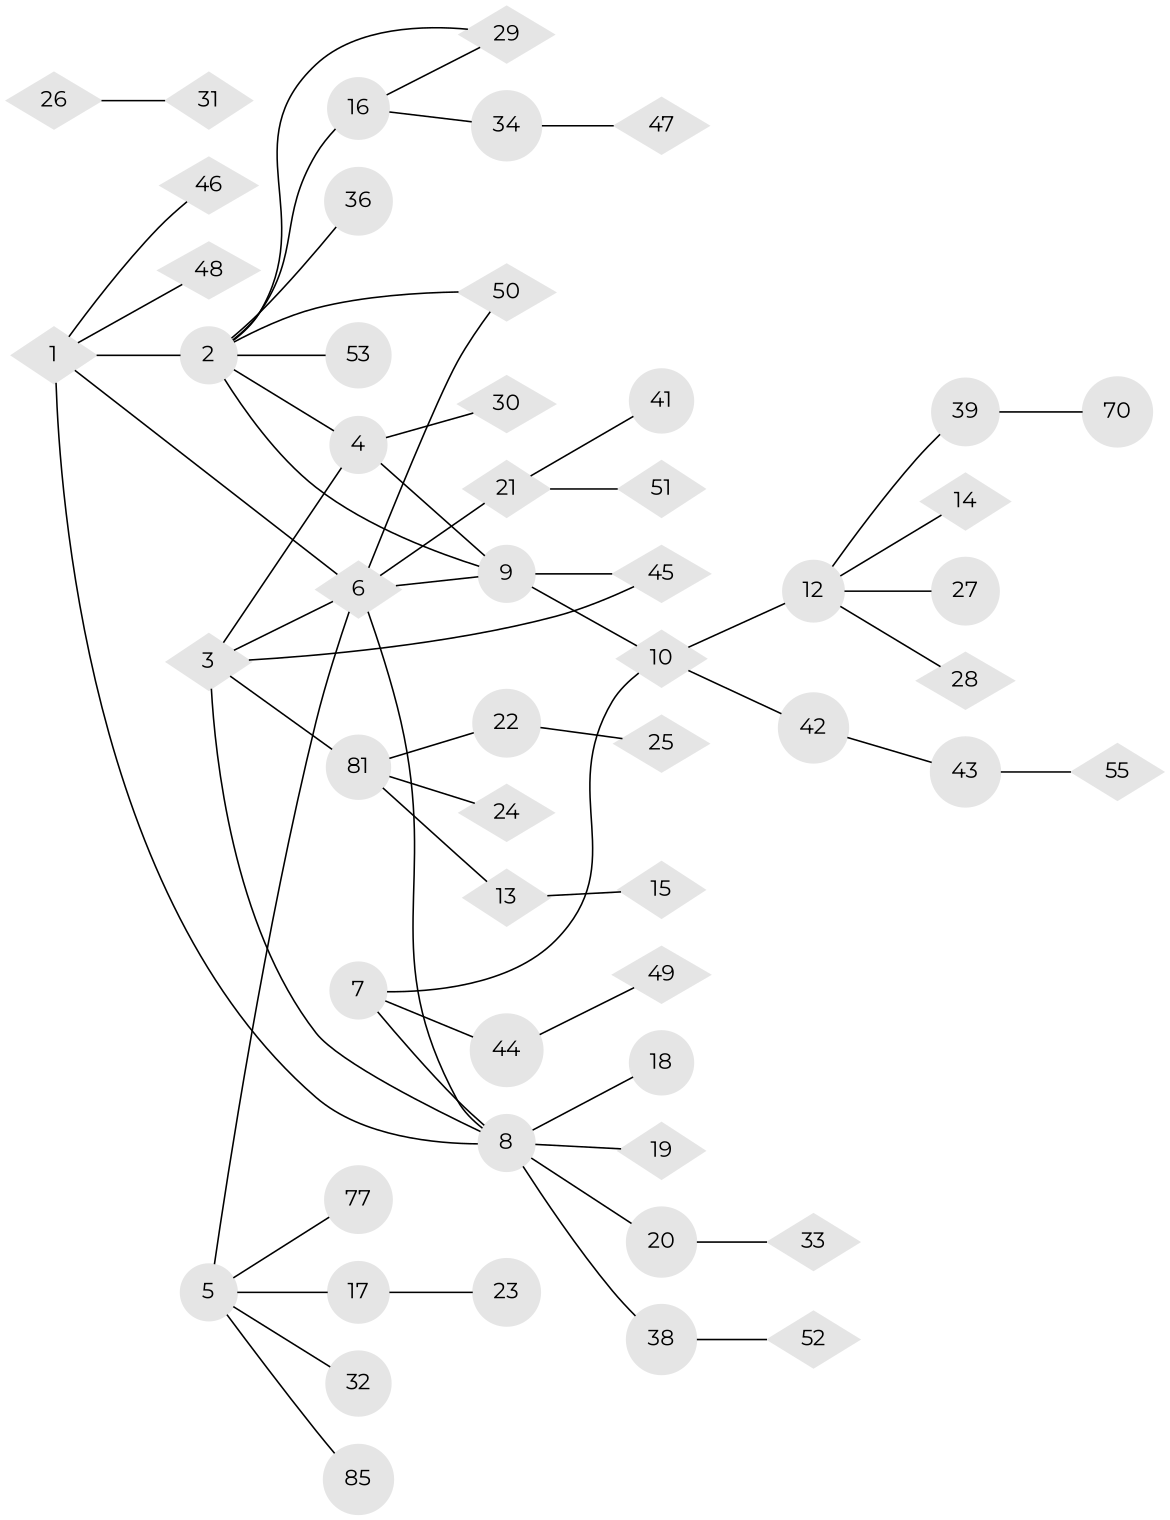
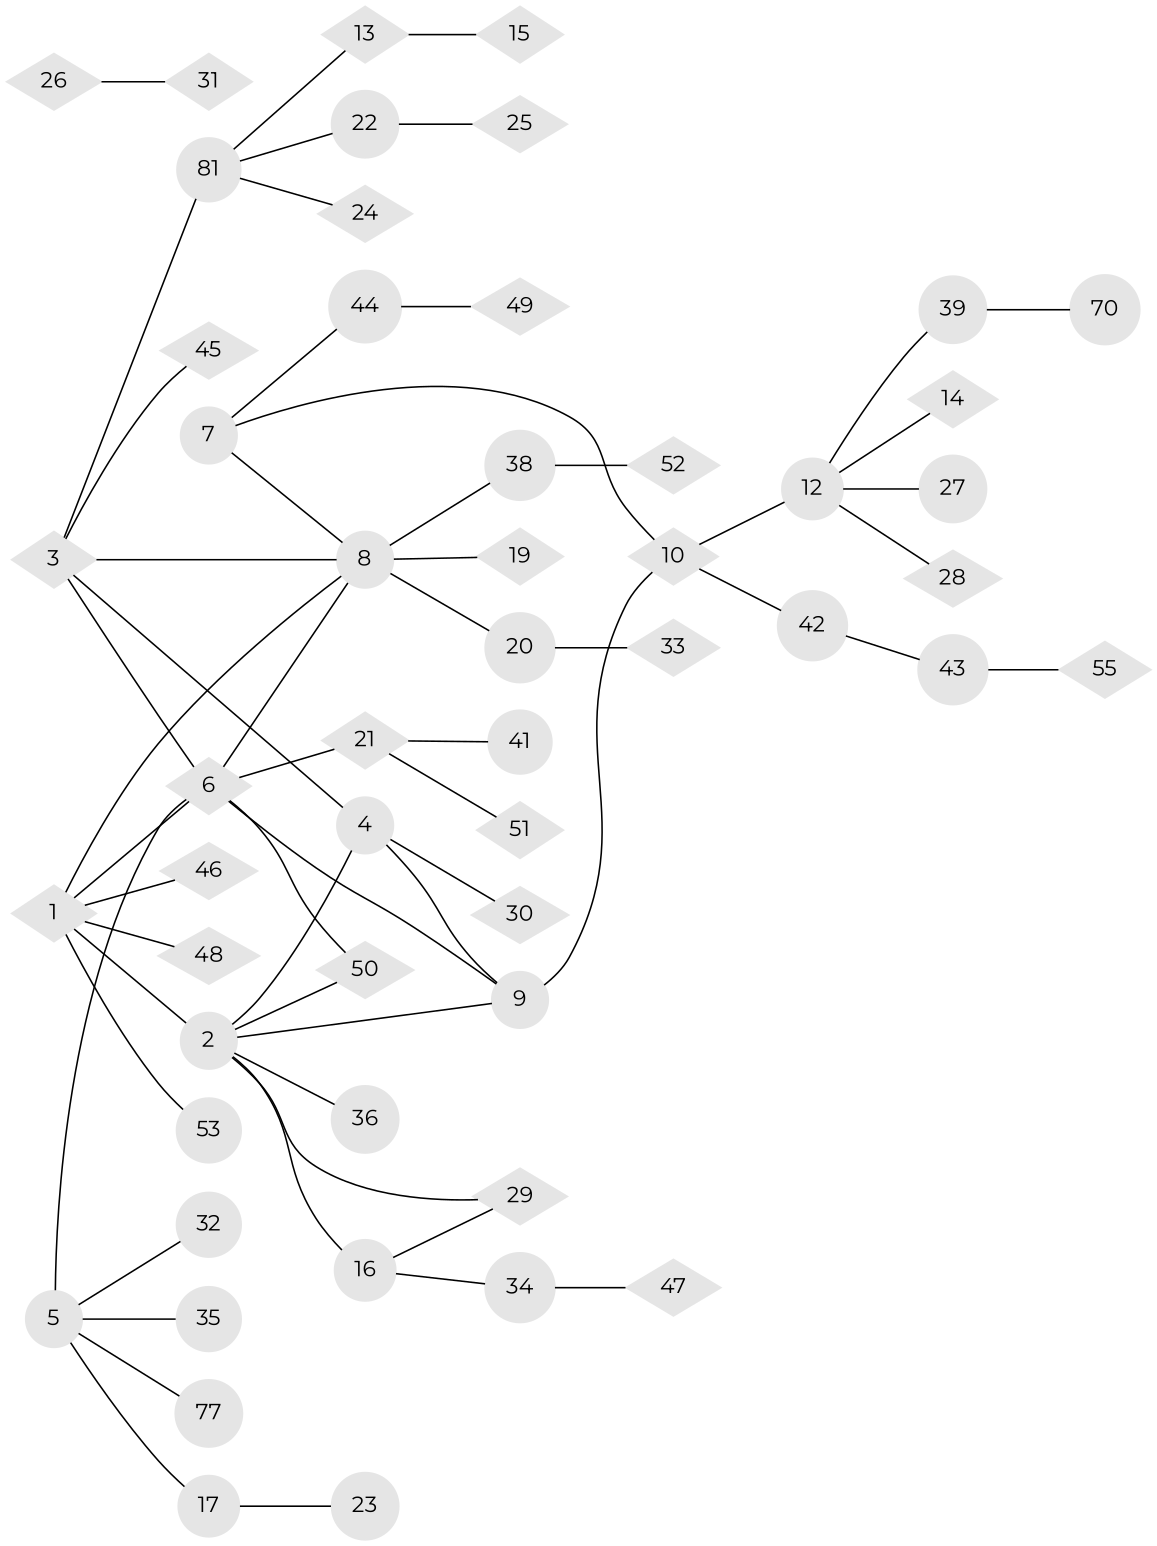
edge "2" -- "53": now "1" -- "53"
edge "9" -- "45": removed
node "18": removed
node "85": label "85" -> "35"
